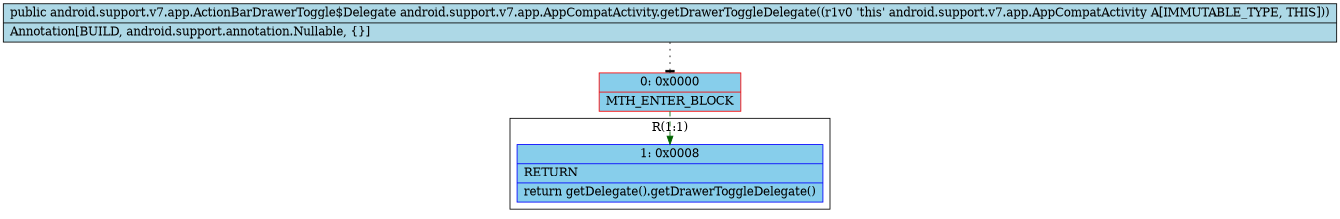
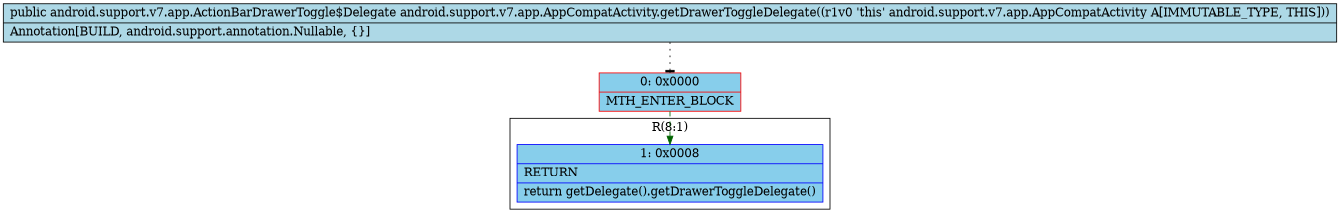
cluster "R(1:1)": label "R(1:1)" -> "R(8:1)"
